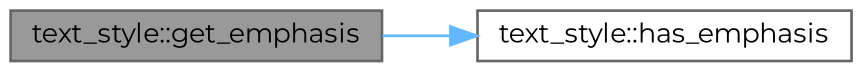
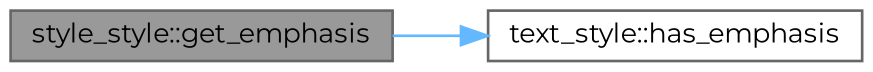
node "text_style::get_emphasis": label "text_style::get_emphasis" -> "style_style::get_emphasis"
